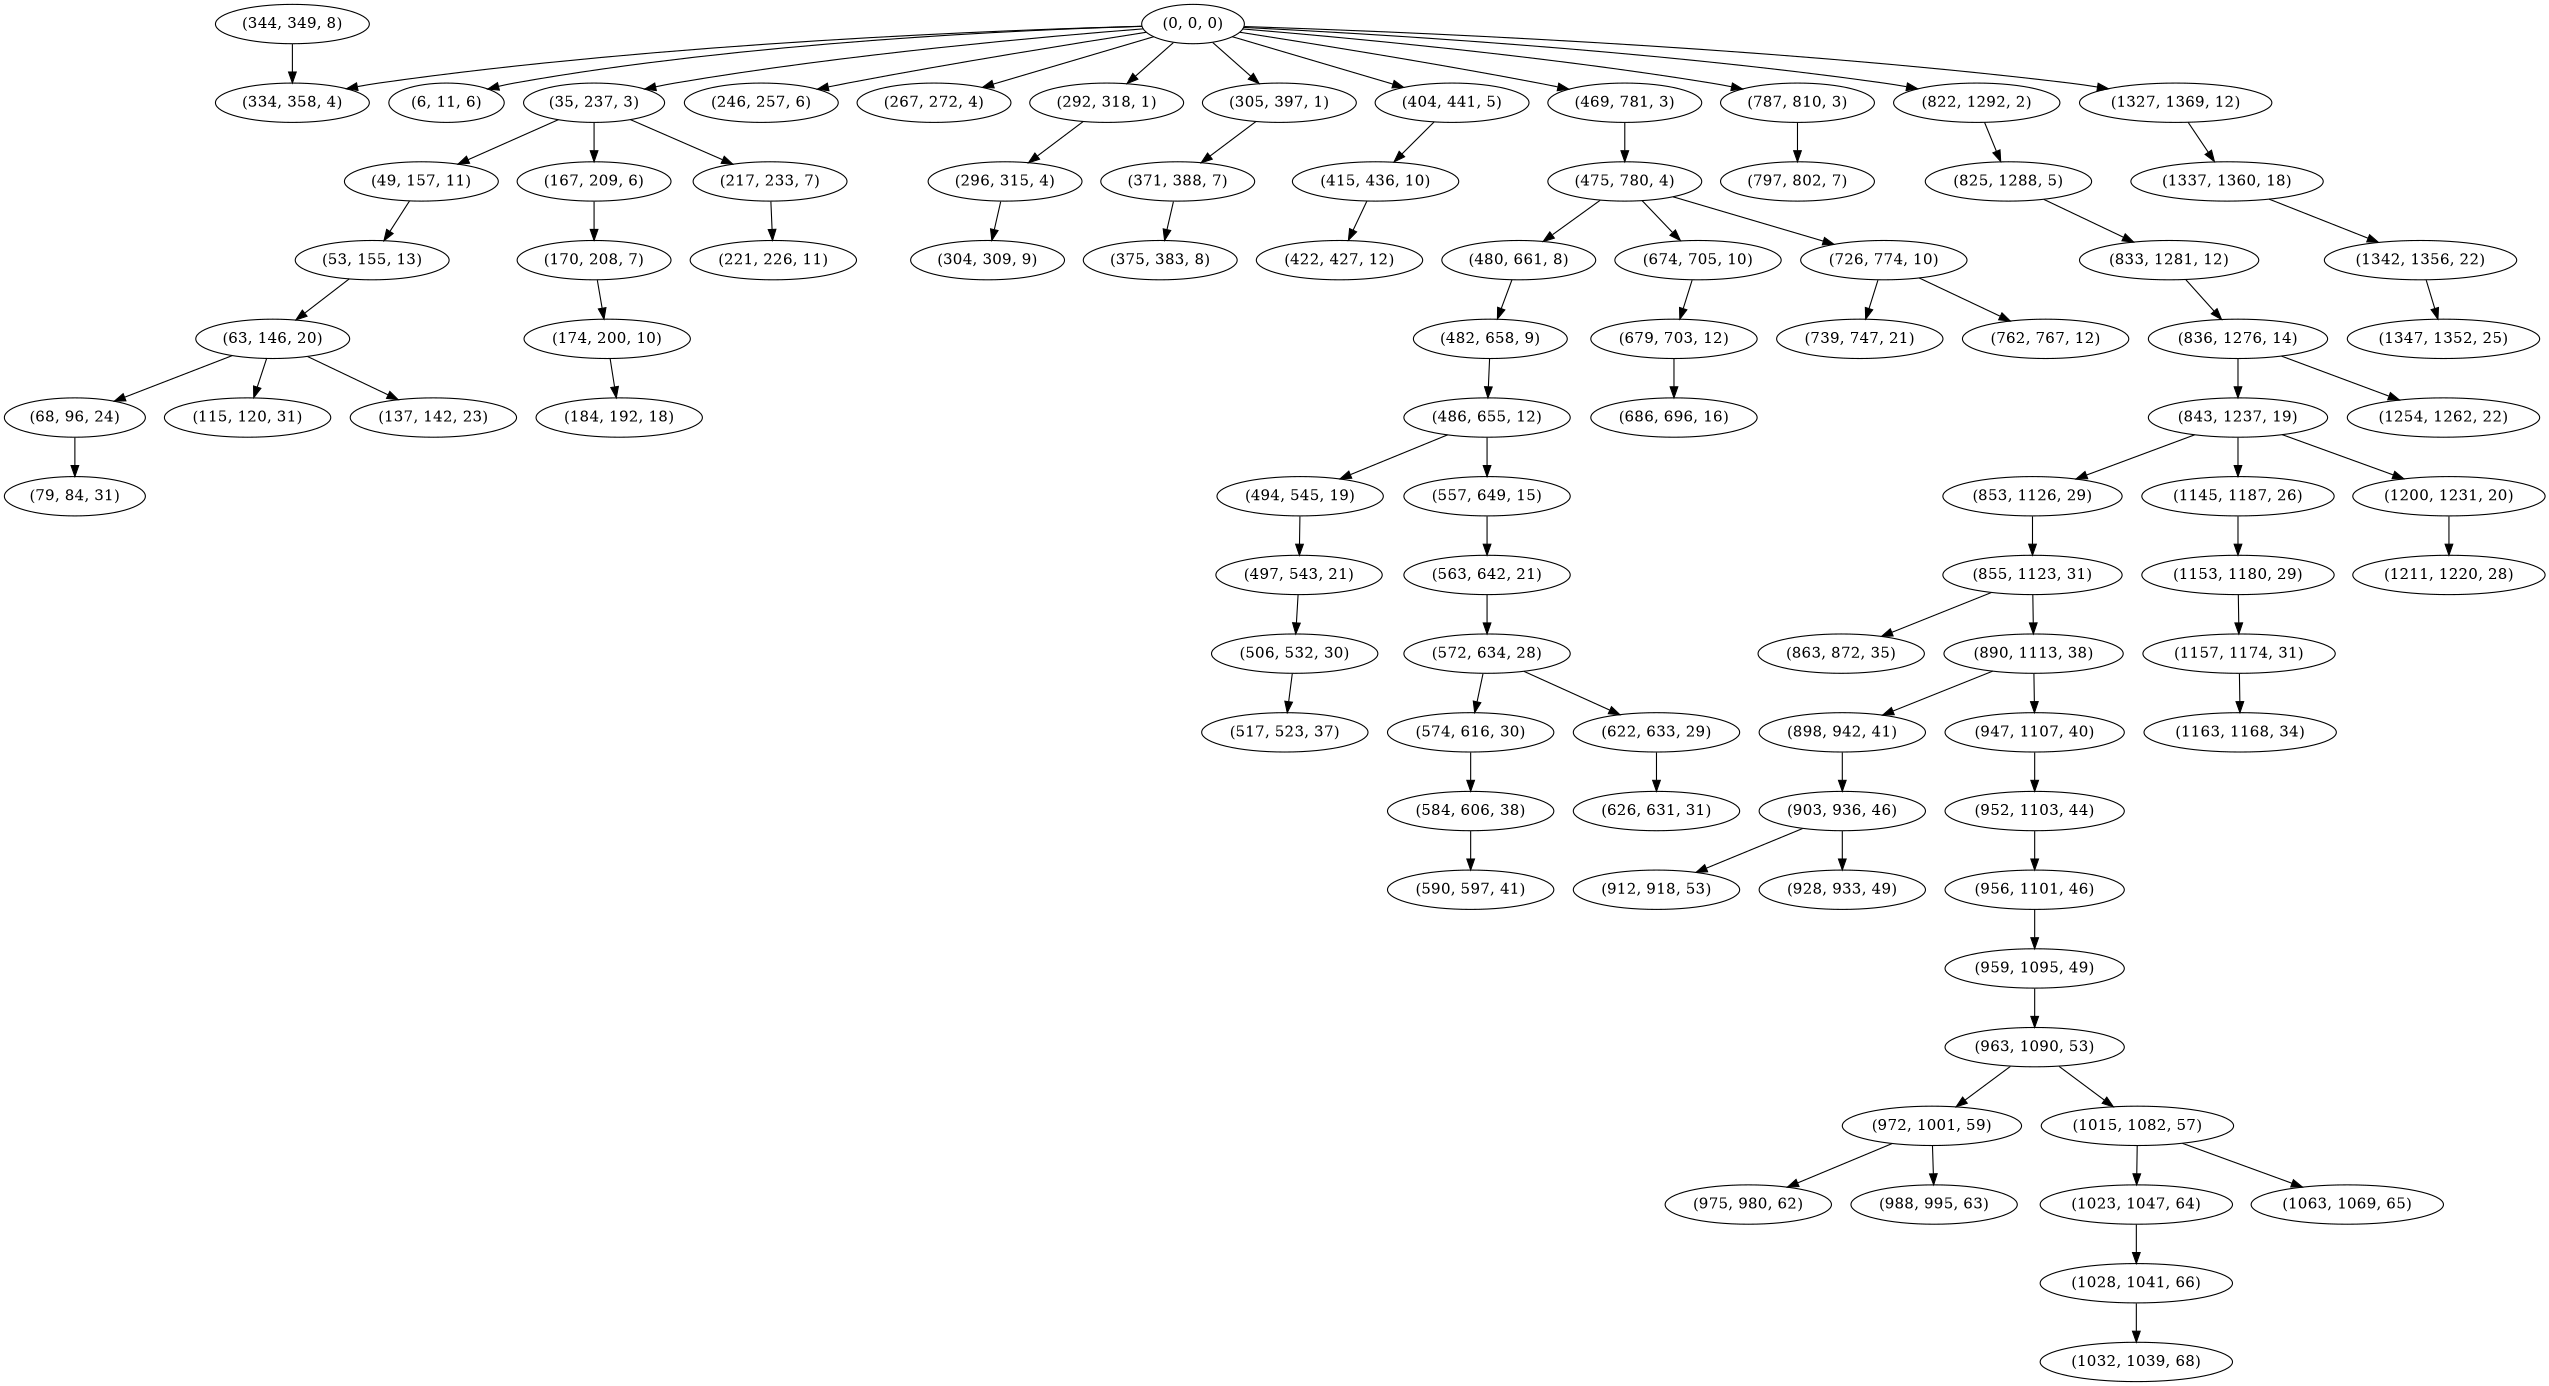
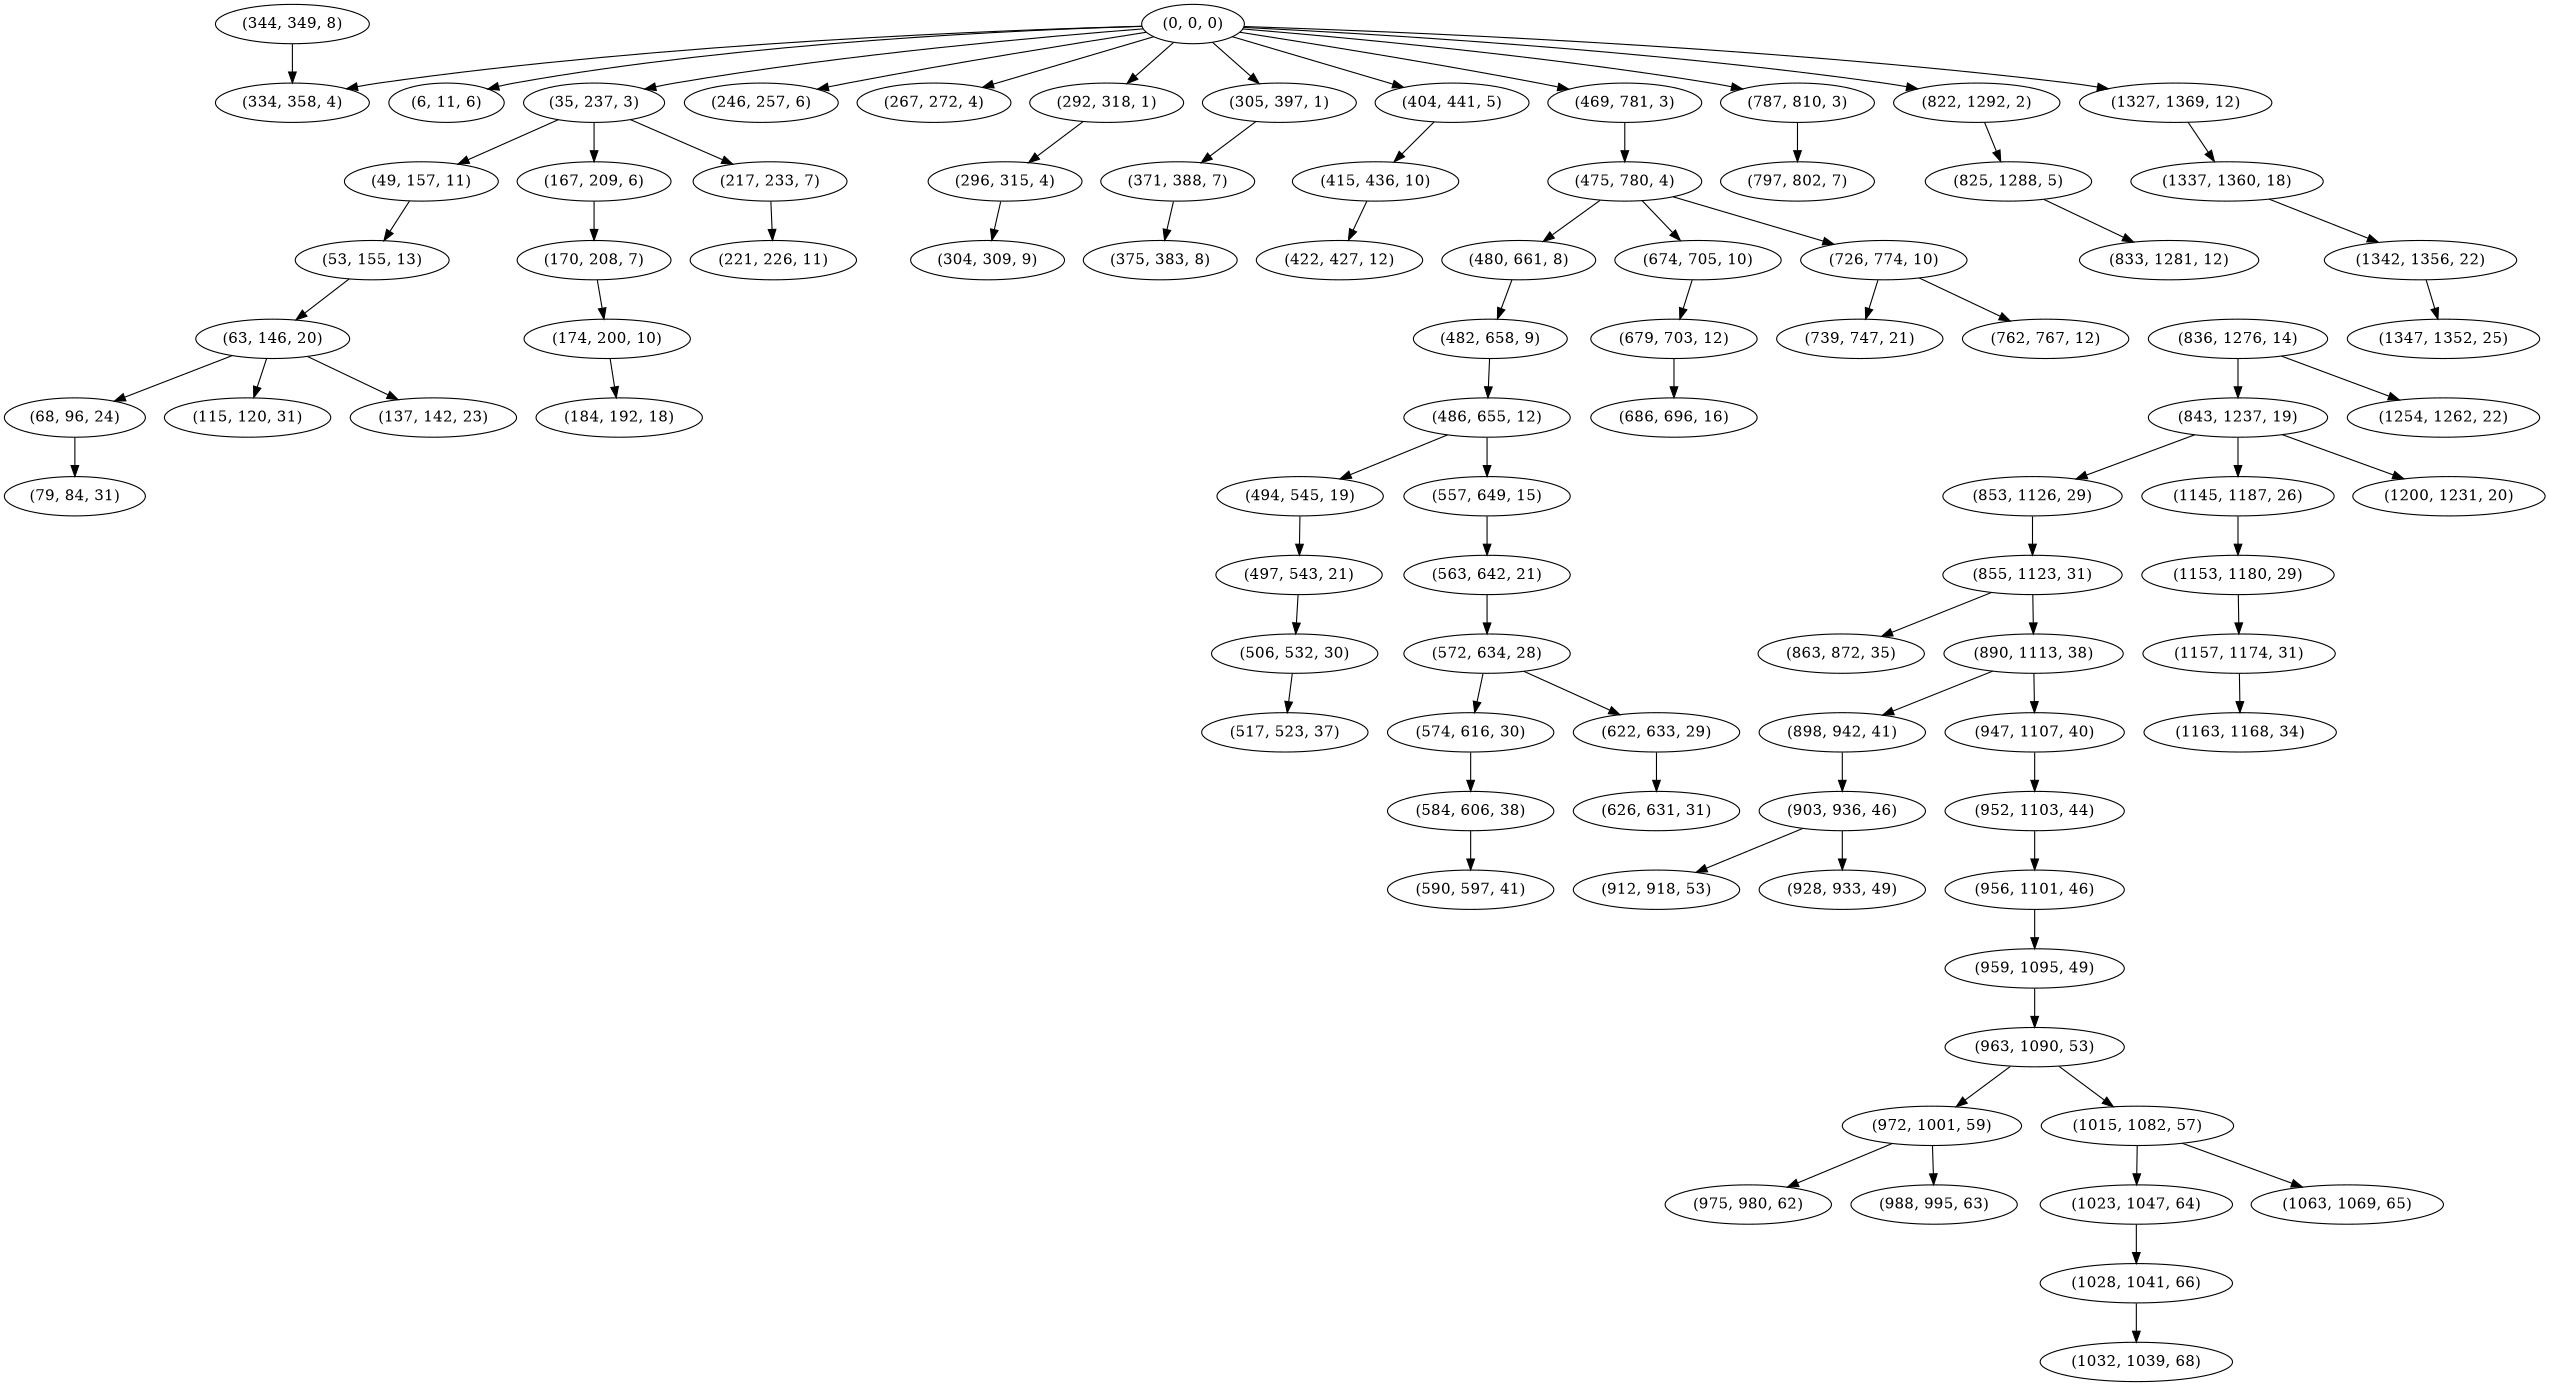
edge "(833, 1281, 12)" -> "(836, 1276, 14)": removed
node "(1211, 1220, 28)": removed
